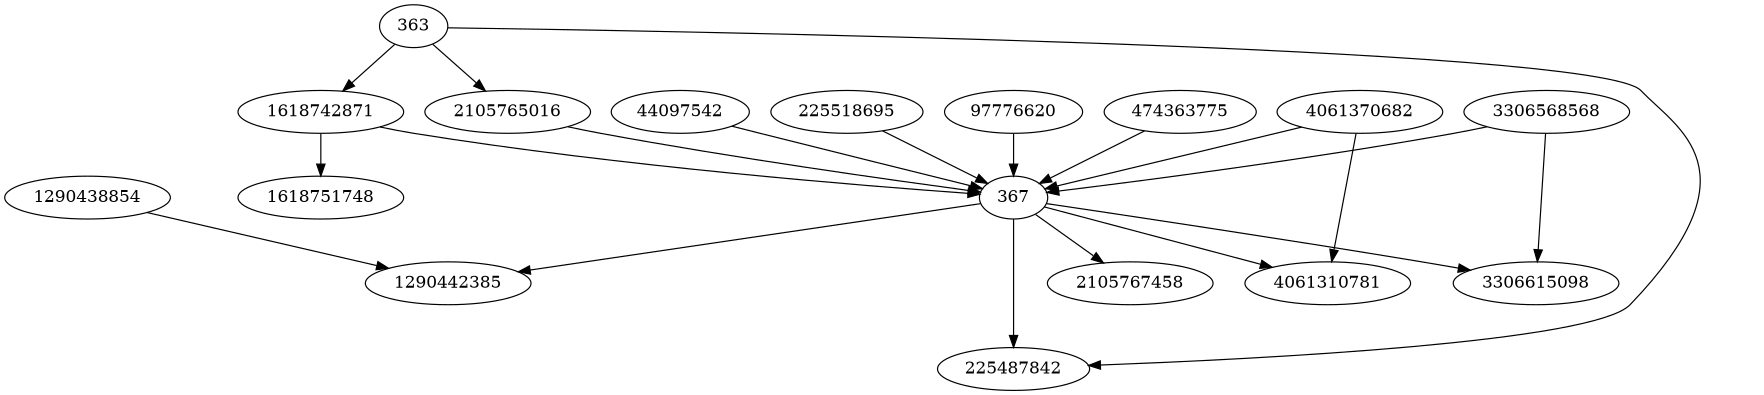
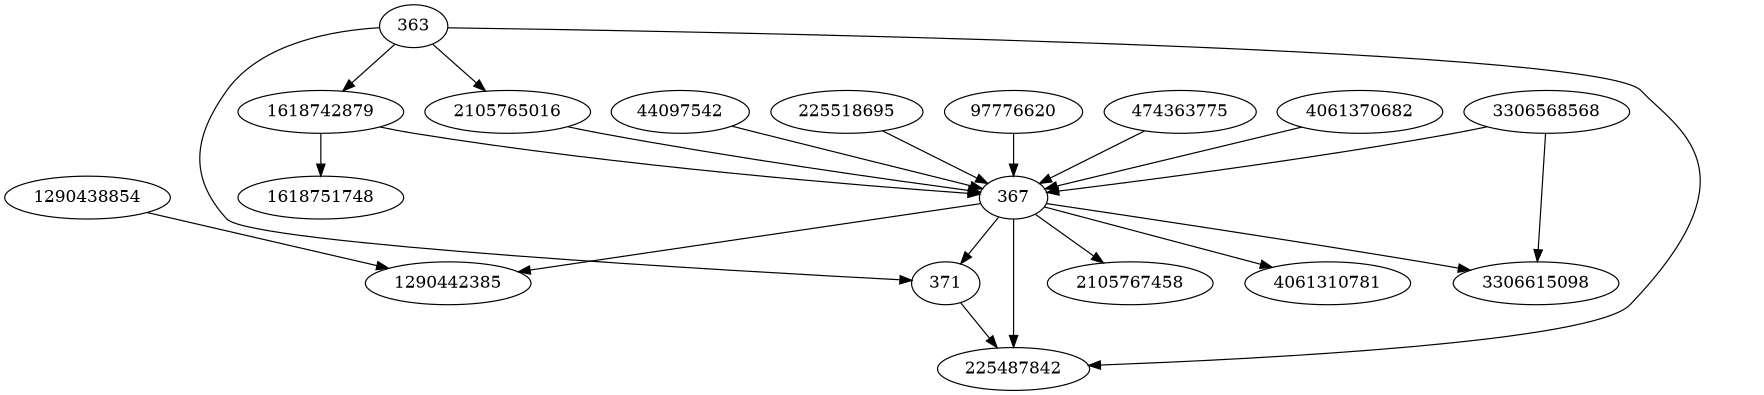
node "1618742871": label "1618742871" -> "1618742879"
edge "4061370682" -> "4061310781": removed
node "371": added
